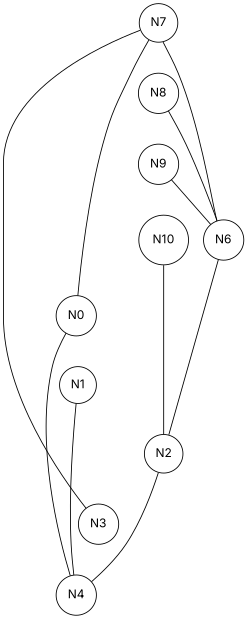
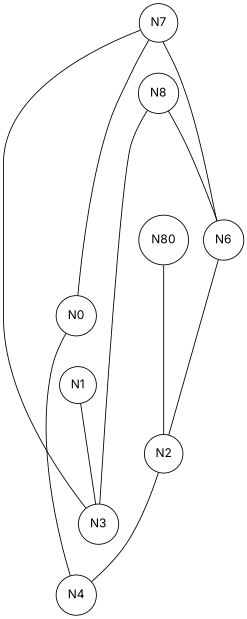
node "N9": removed
node "N10": label "N10" -> "N80"
edge "N8" -- "N3": added
edge "N1" -- "N4": now "N1" -- "N3"
